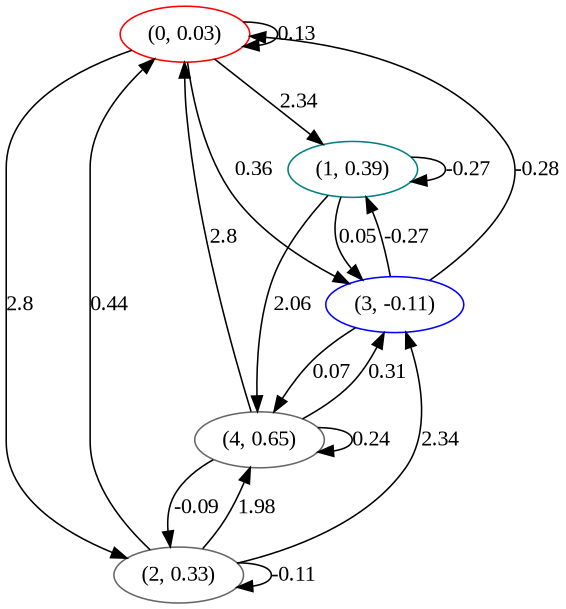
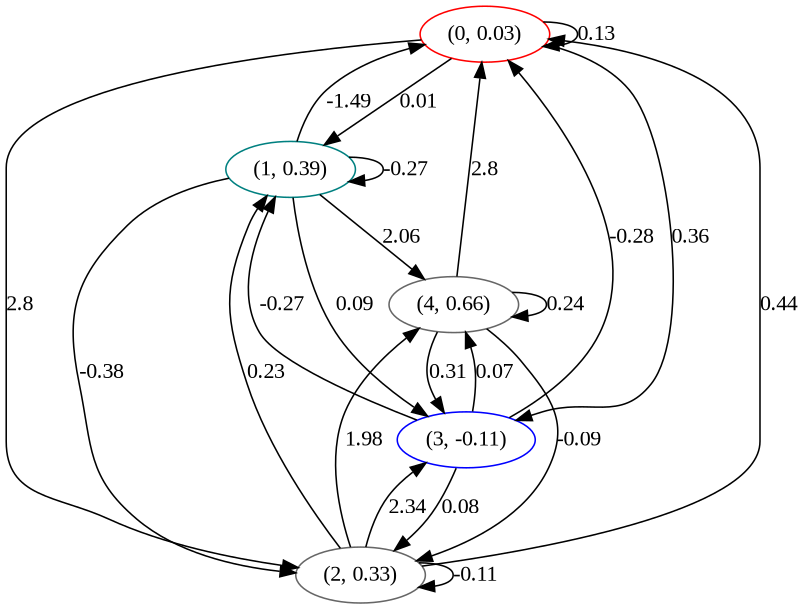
edge "(1, 0.39)" -> "(0, 0.03)": added, label "-1.49"
edge "(0, 0.03)" -> "(1, 0.39)": label "2.34" -> "0.01"
edge "(1, 0.39)" -> "(3, -0.11)": label "0.05" -> "0.09"
edge "(2, 0.33)" -> "(1, 0.39)": added, label "0.23"
edge "(1, 0.39)" -> "(2, 0.33)": added, label "-0.38"
node "(4, 0.65)": label "(4, 0.65)" -> "(4, 0.66)"
edge "(3, -0.11)" -> "(2, 0.33)": added, label "0.08"
